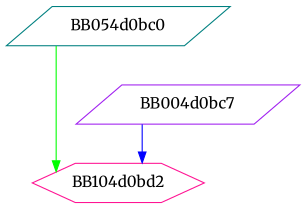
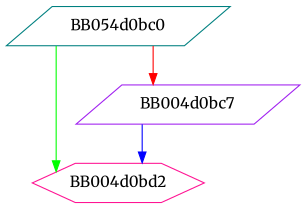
edge "BB054d0bc0" -> "BB004d0bc7": added
node "BB104d0bd2": label "BB104d0bd2" -> "BB004d0bd2"
